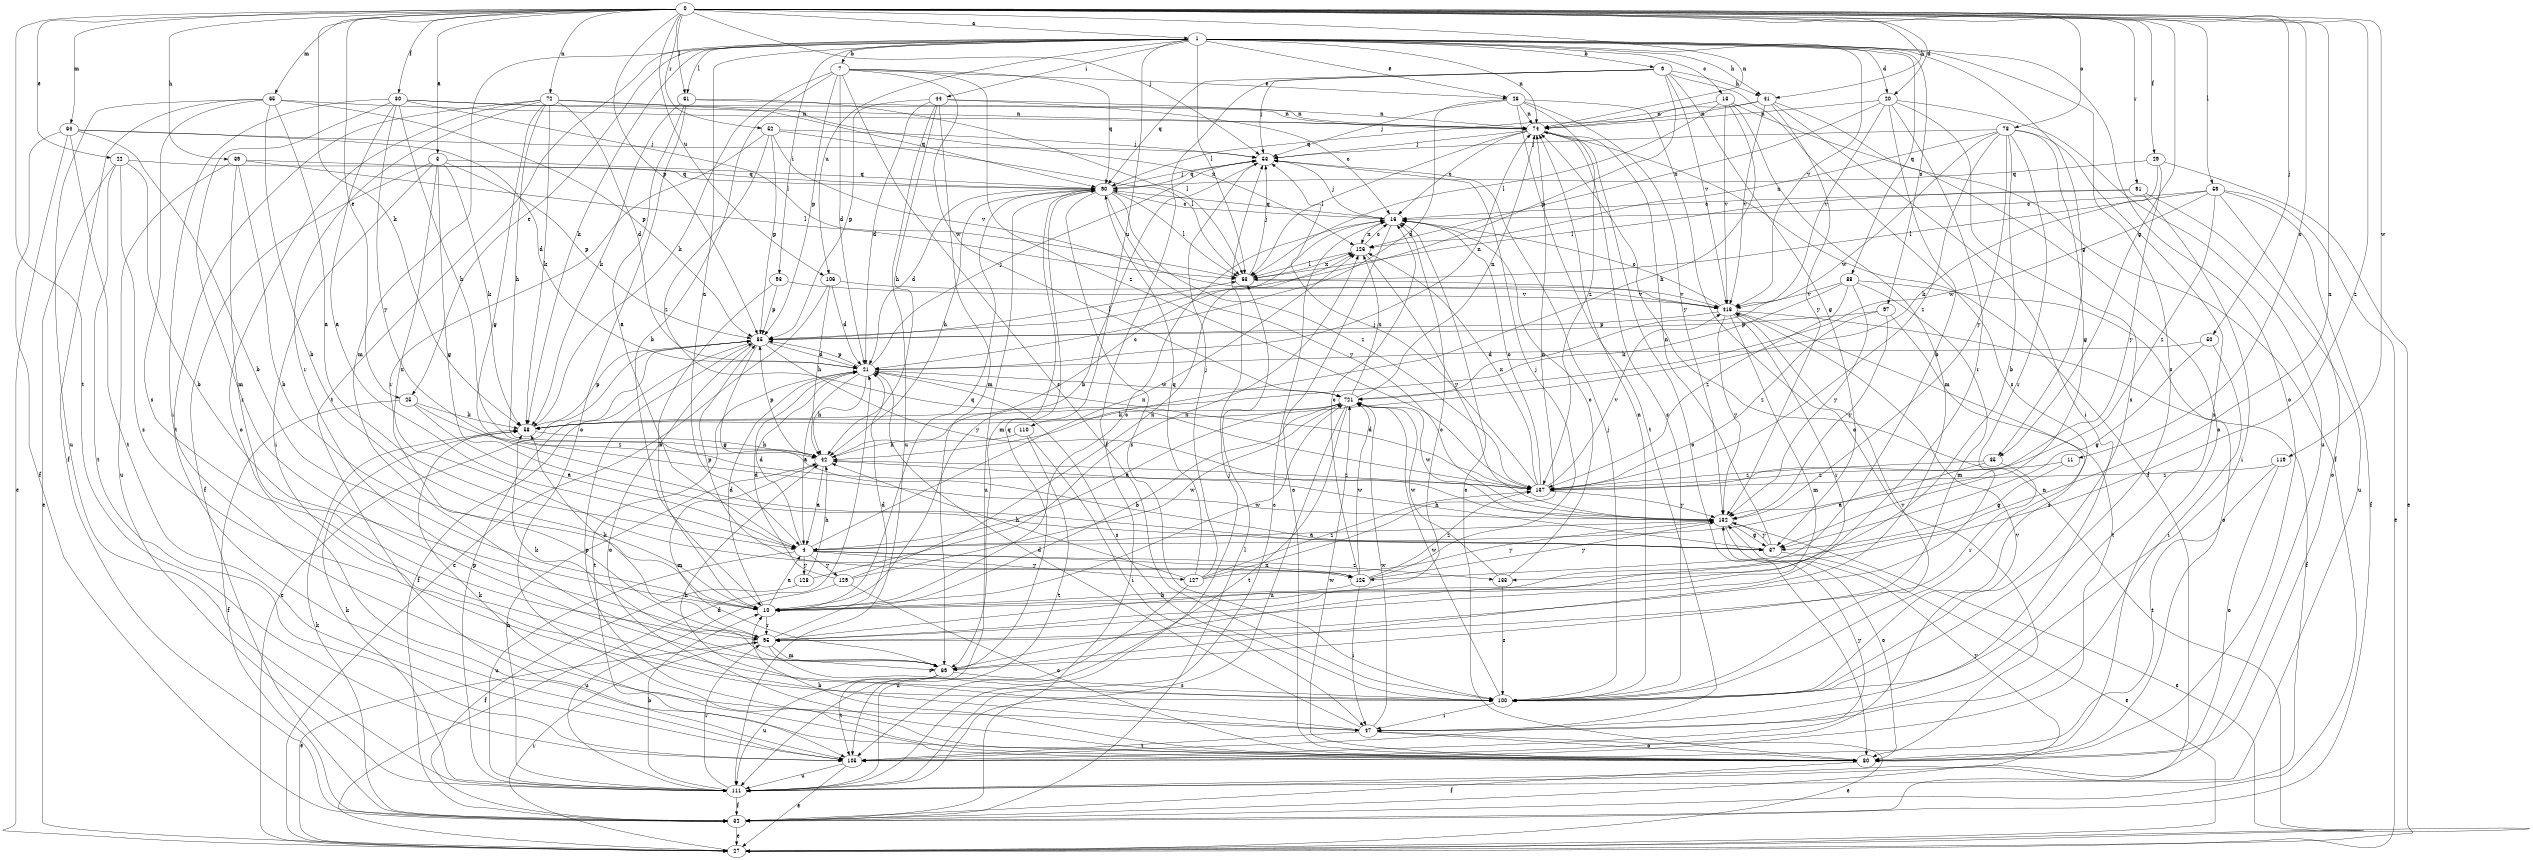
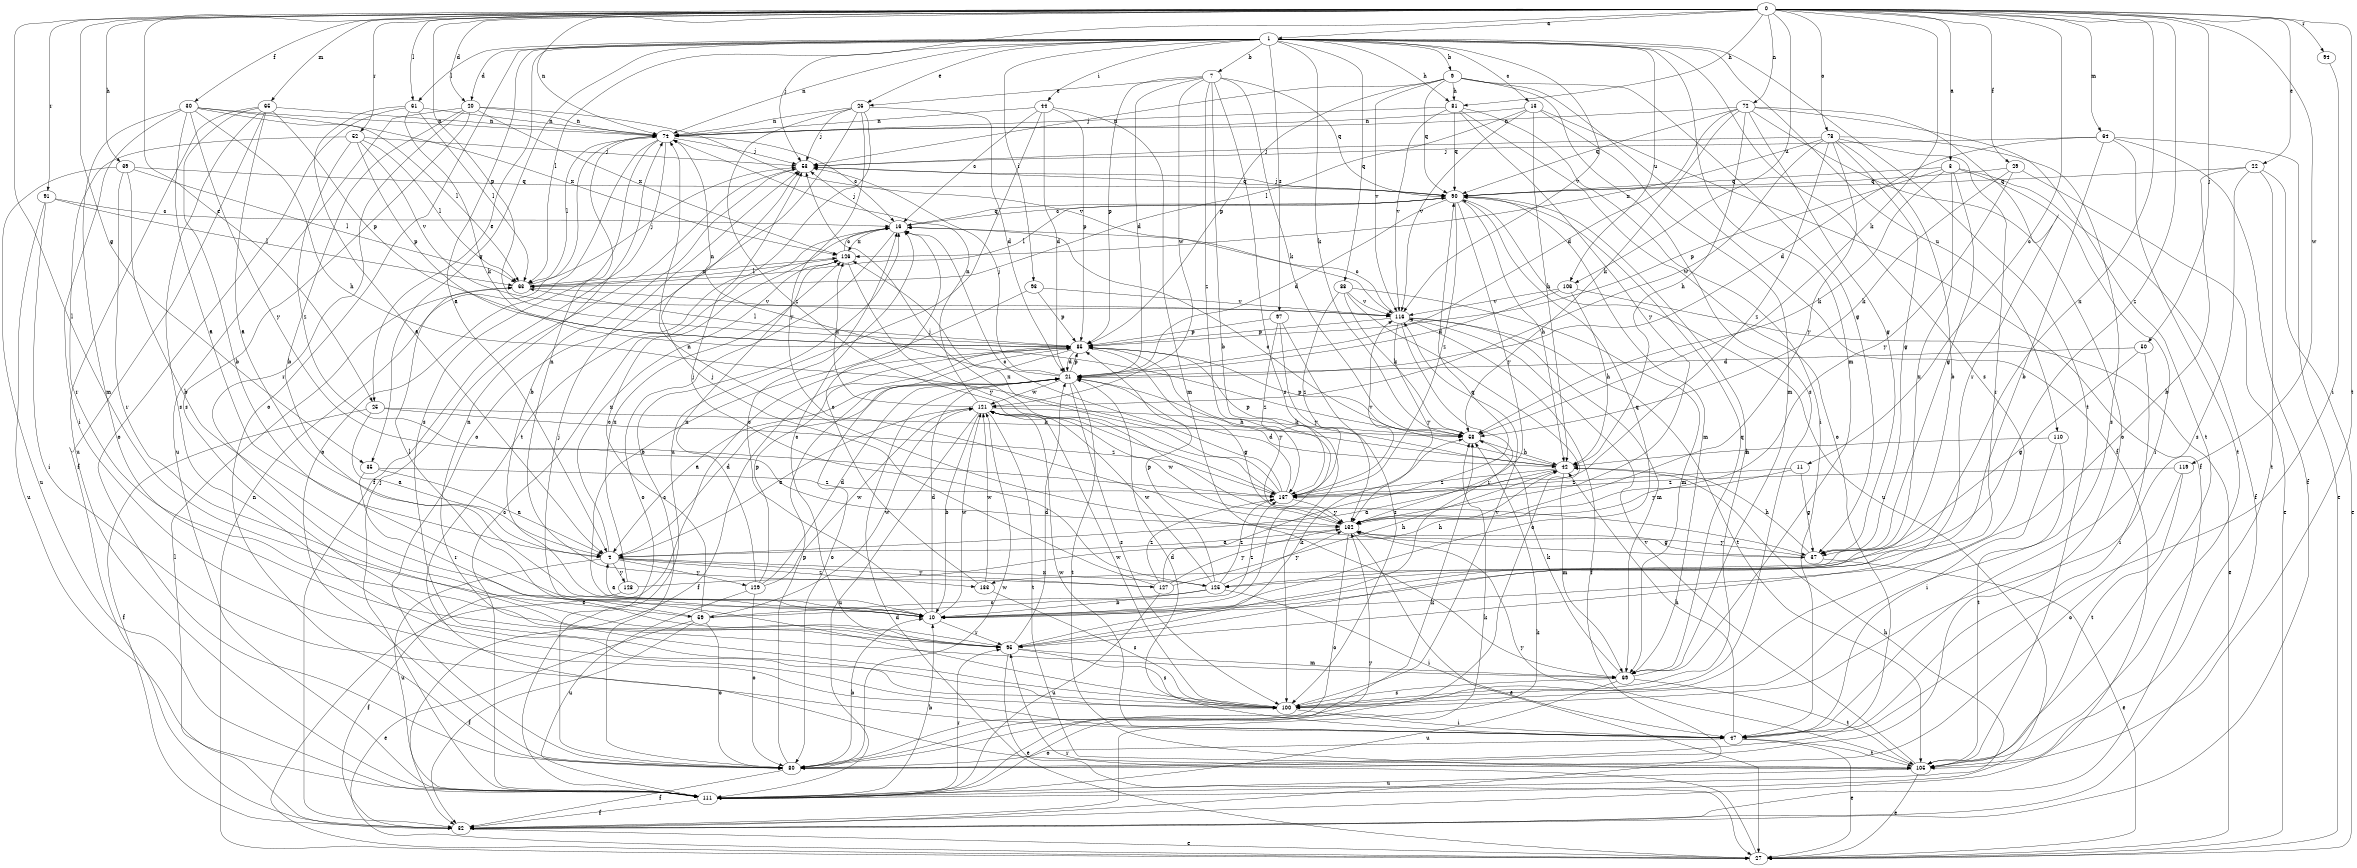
node "94": added
node "41": label "41" -> "81"
edge "44" -> "42": removed, label "h"
node "416": label "416" -> "116"
edge "125" -> "16": now "125" -> "59"
node "721": label "721" -> "121"
edge "88" -> "132": now "11" -> "132"
edge "111" -> "85": now "129" -> "85"
